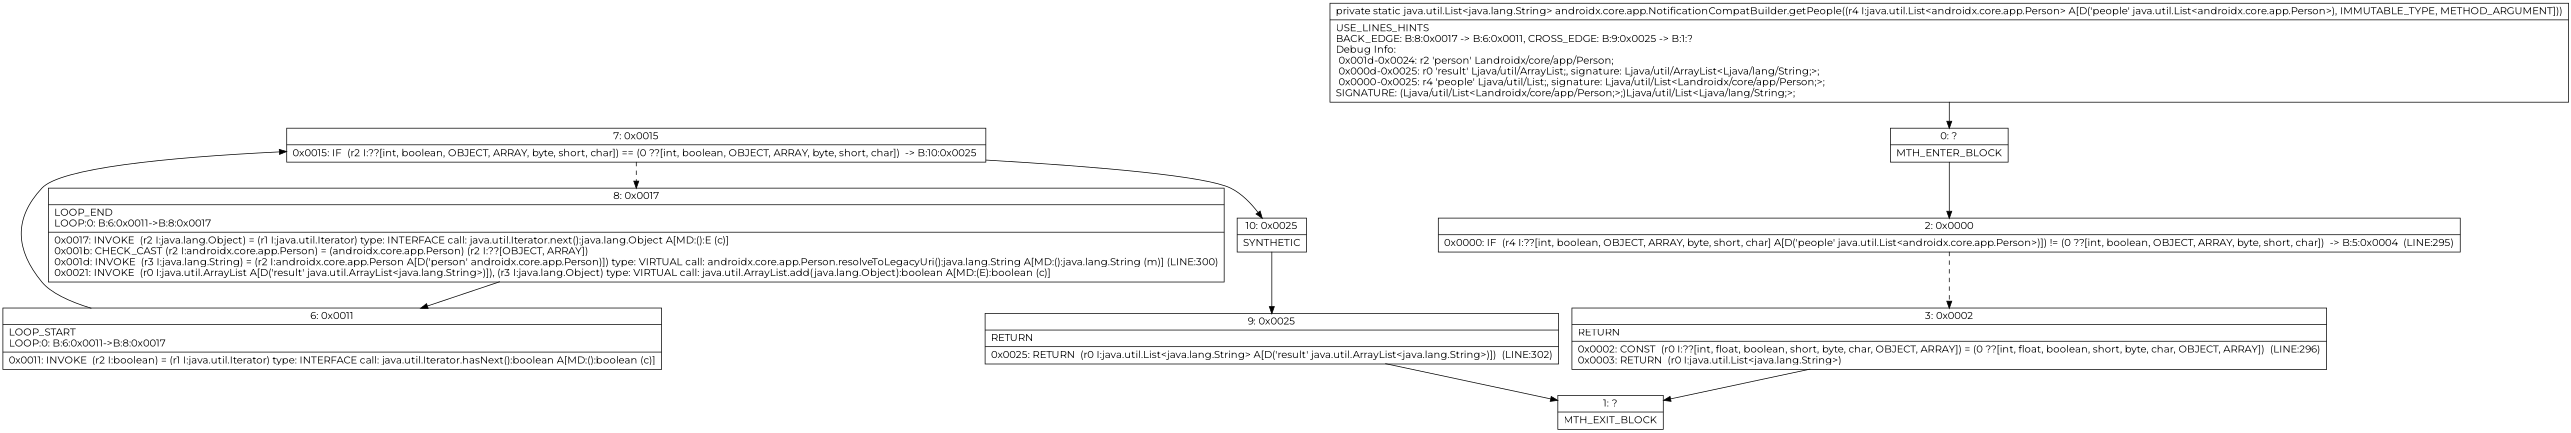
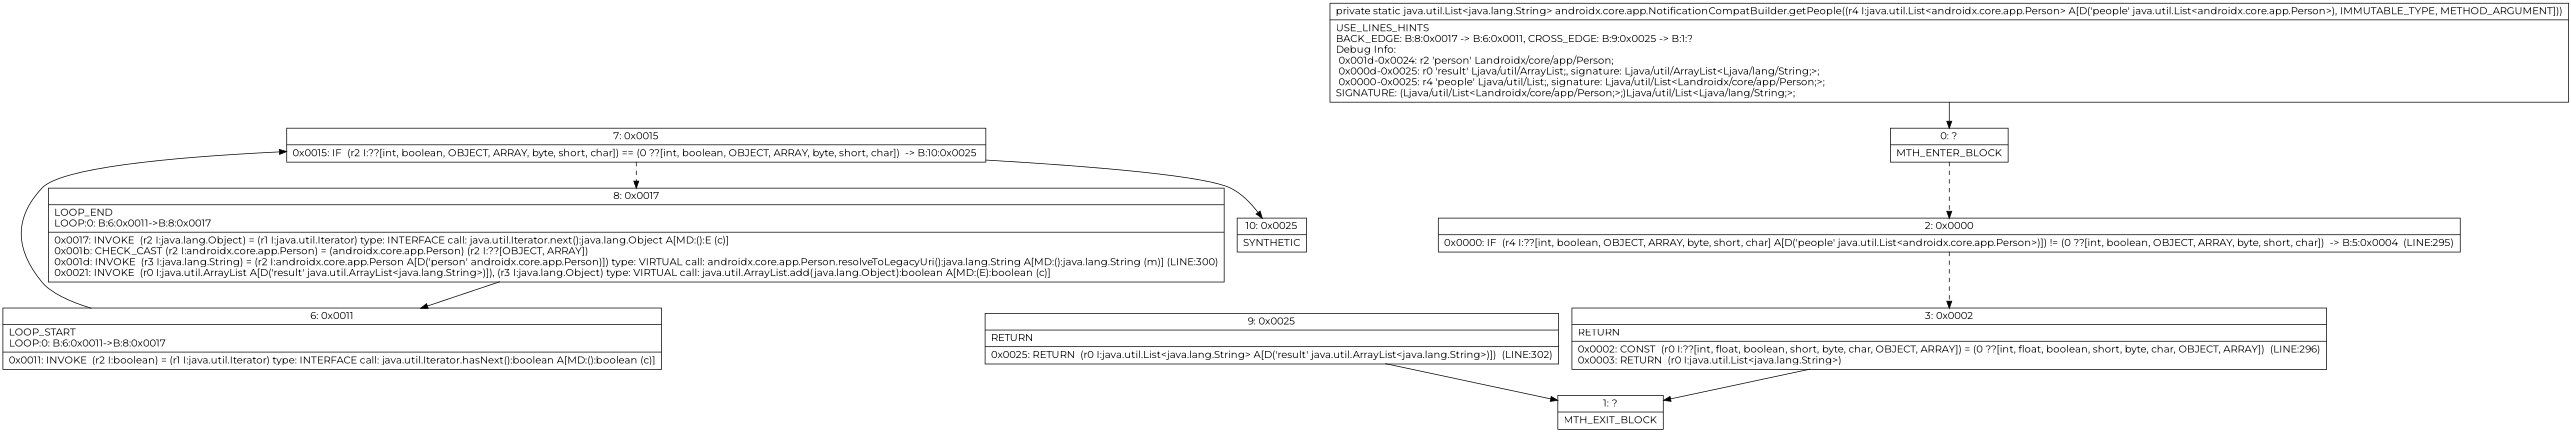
edge "0: ?" -> "2: 0x0000": style solid -> dashed
edge "10: 0x0025" -> "9: 0x0025": removed
